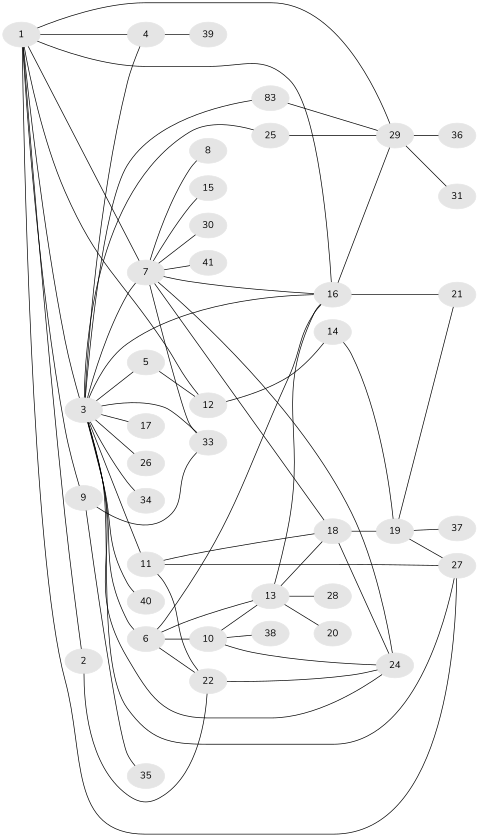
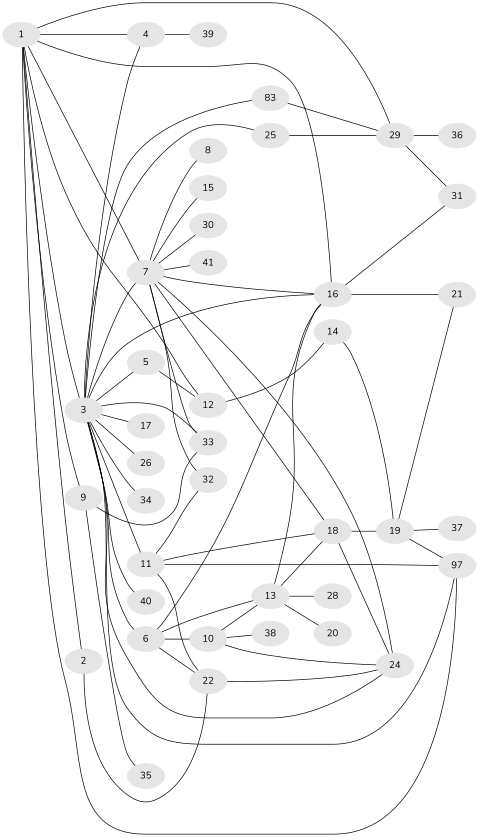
edge "29" -- "16": now "31" -- "16"
node "32": added
node "27": label "27" -> "97"
